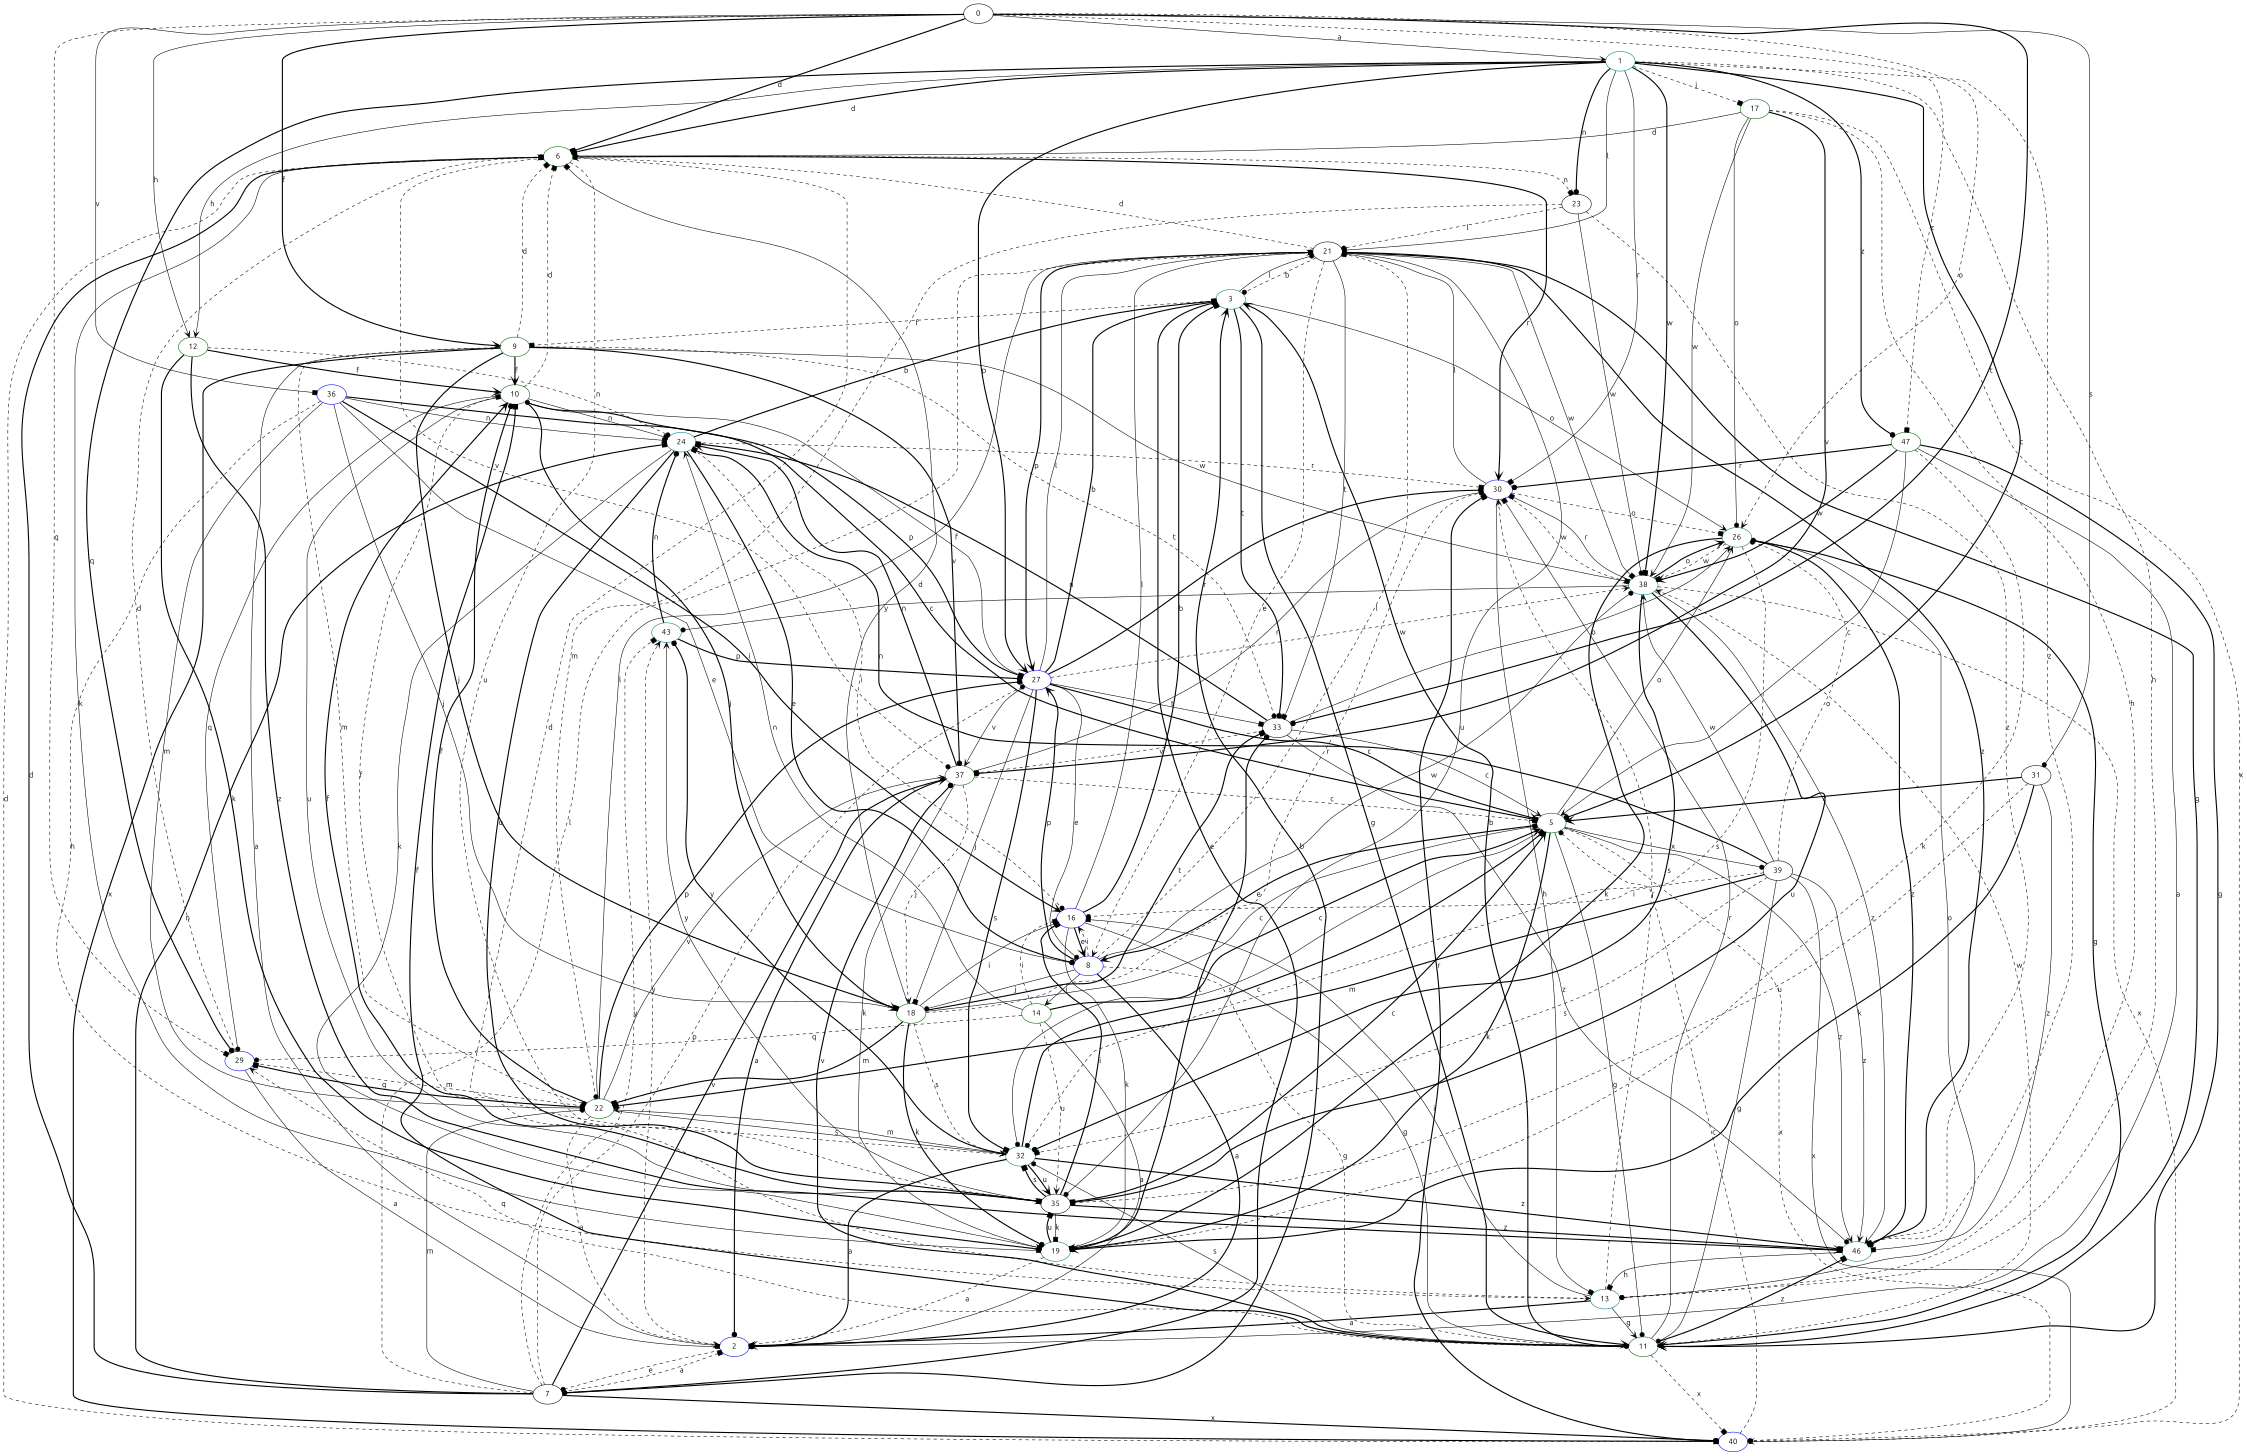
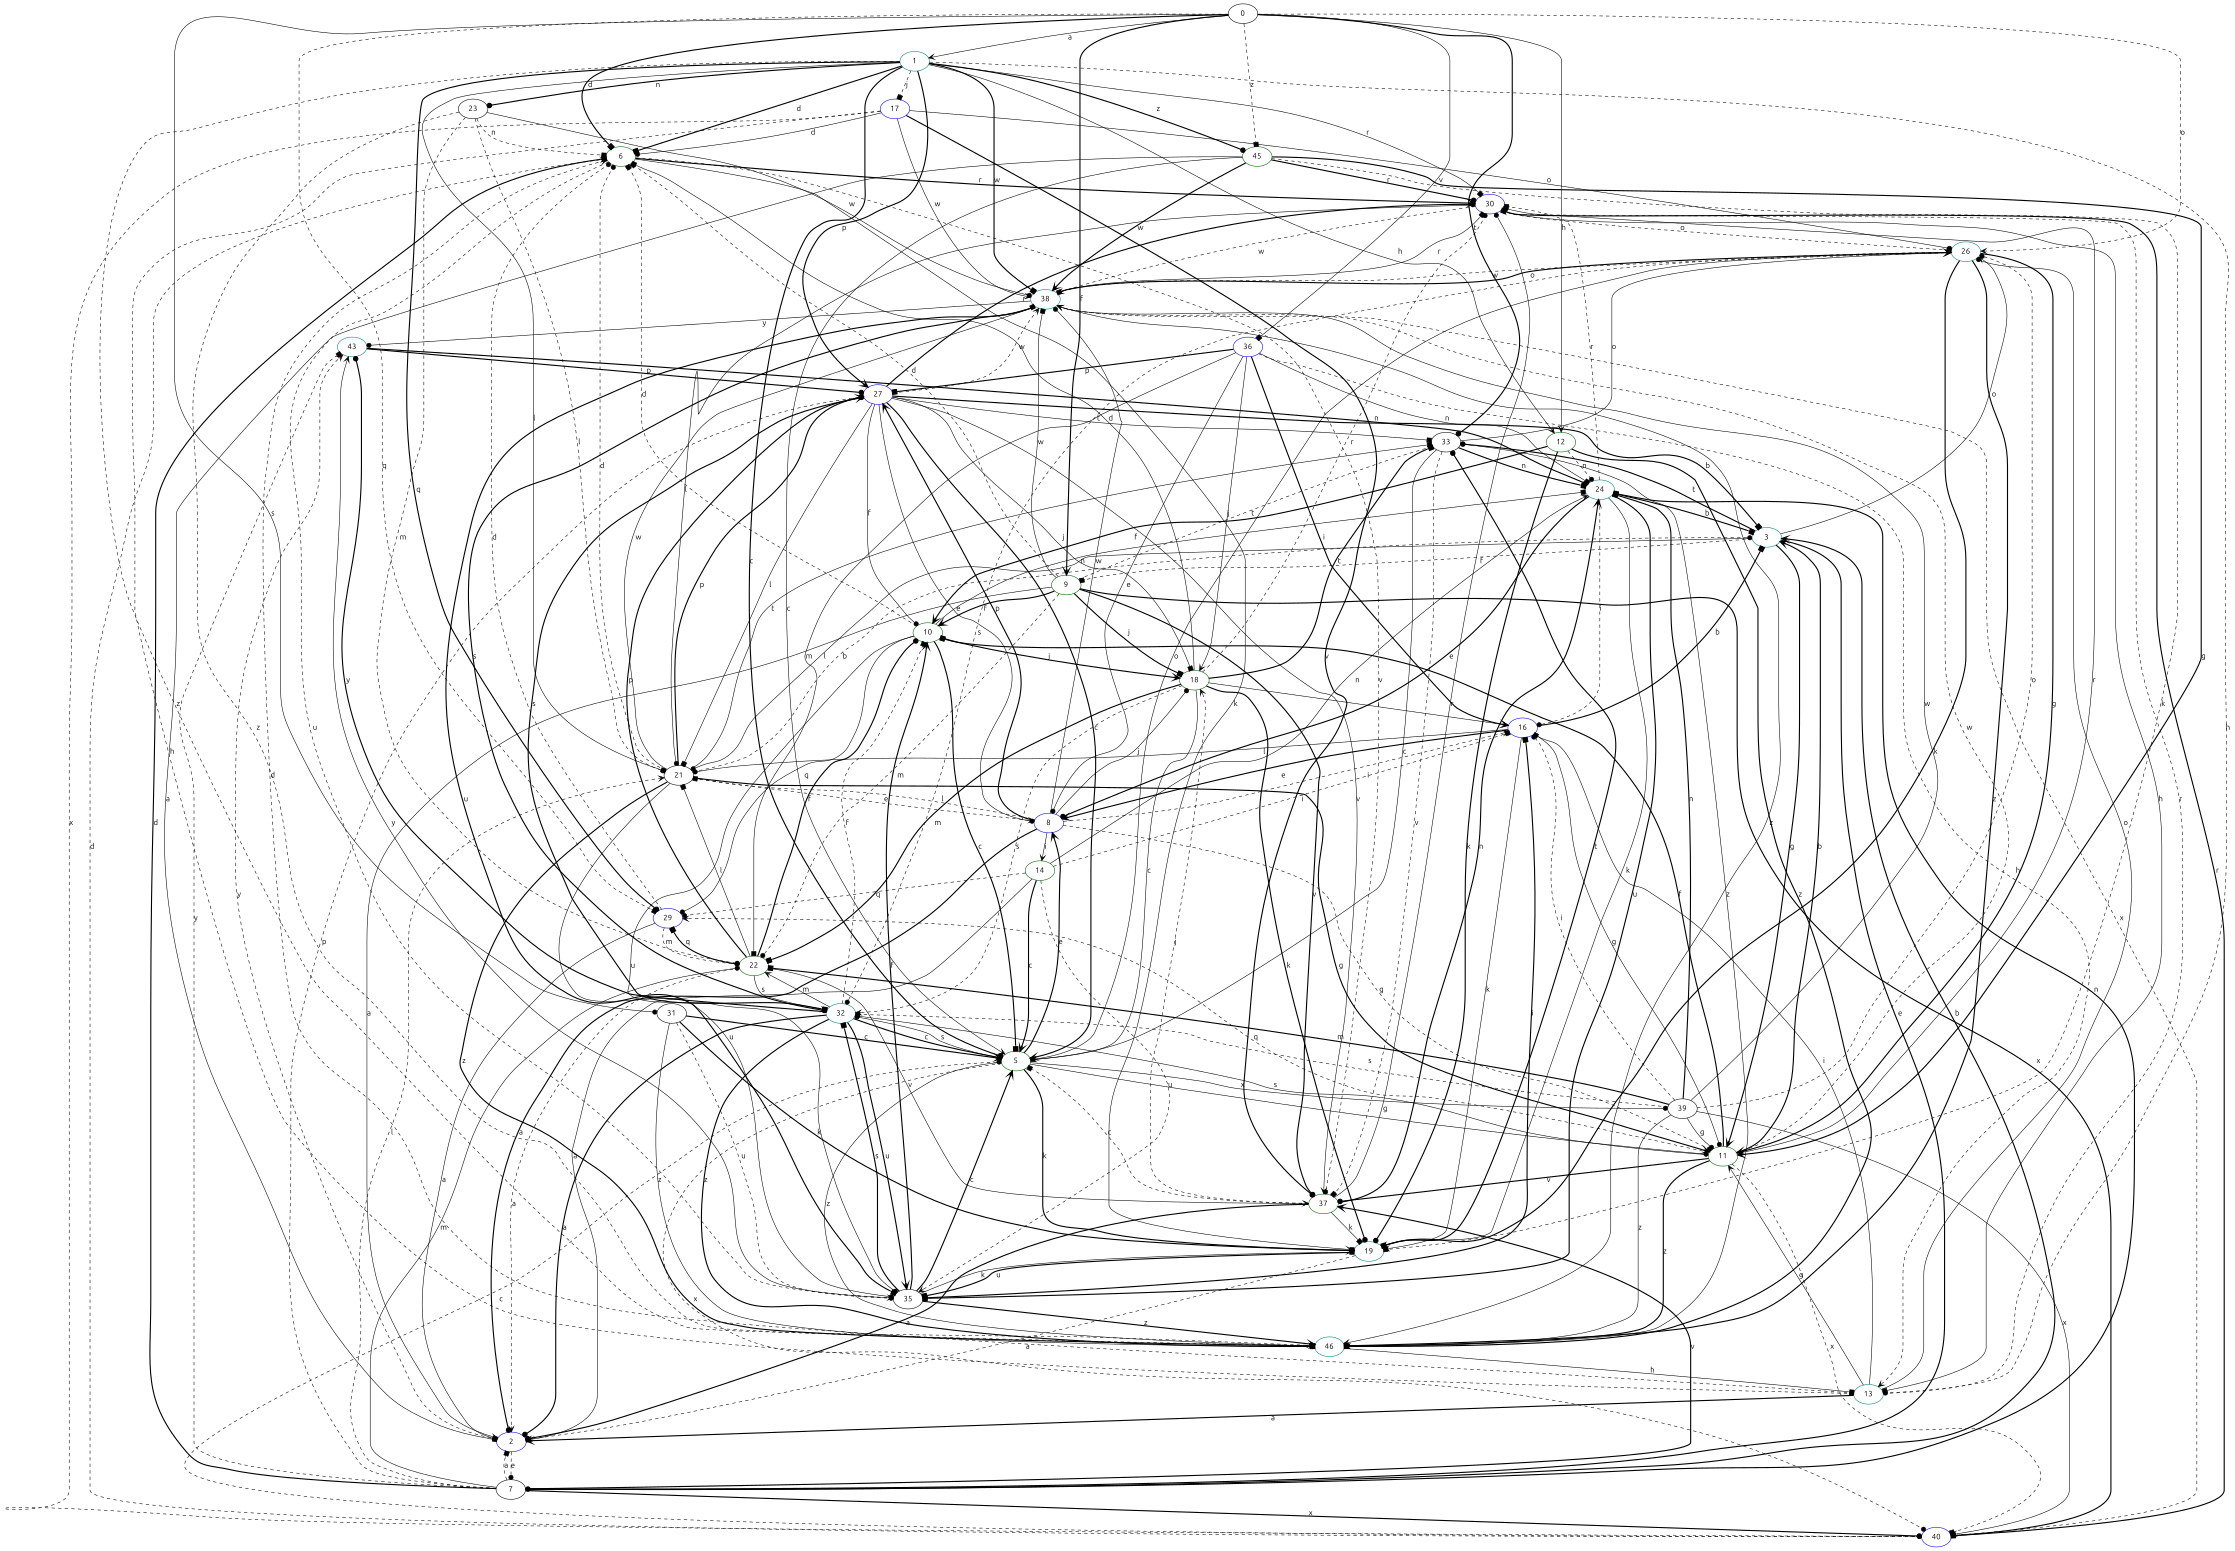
node "17": color darkgreen -> blue
edge "6" -> "23": reversed
node "47": label "47" -> "45"
